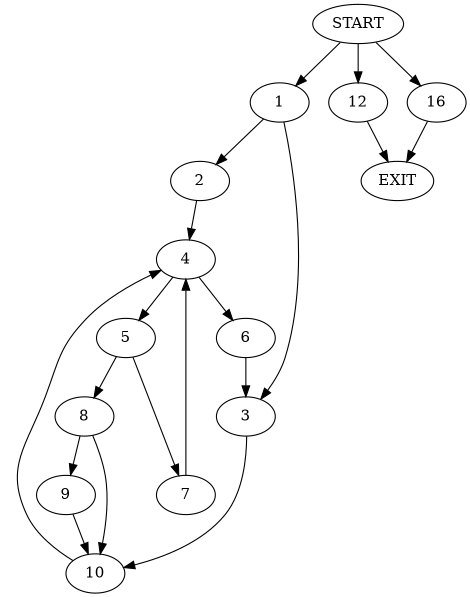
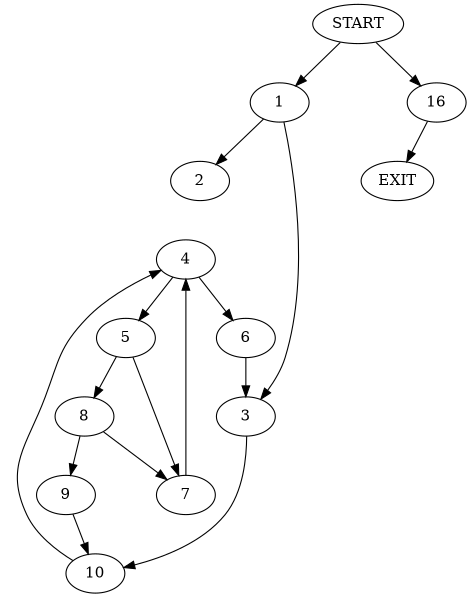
node "12": removed
edge "2" -> "4": removed
edge "8" -> "10": now "8" -> "7"
